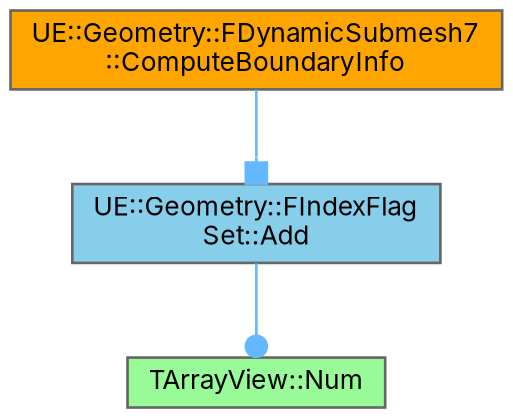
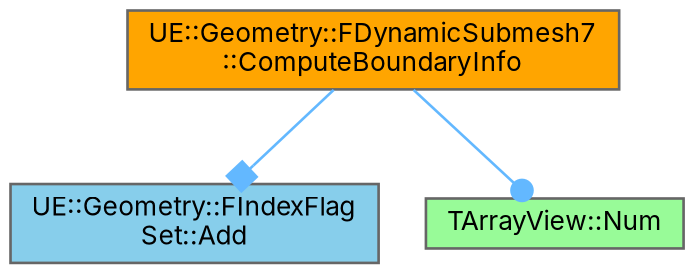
edge "UE::Geometry::FIndexFlag Set::Add" -> "TArrayView::Num": now "UE::Geometry::FDynamicSubmesh7 ::ComputeBoundaryInfo" -> "TArrayView::Num"
